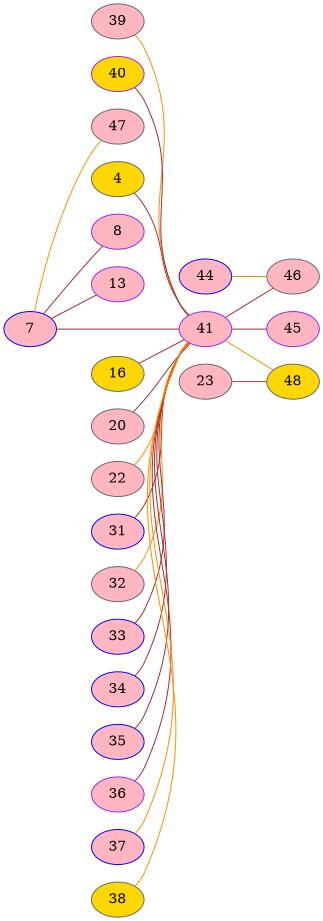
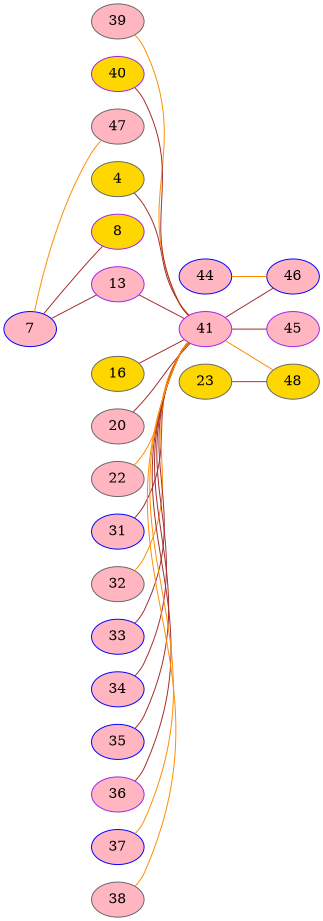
node "8": fillcolor lightpink -> gold
node "46": color gray40 -> blue
edge "7" -- "41": now "13" -- "41"
node "23": fillcolor lightpink -> gold
node "38": fillcolor gold -> lightpink
